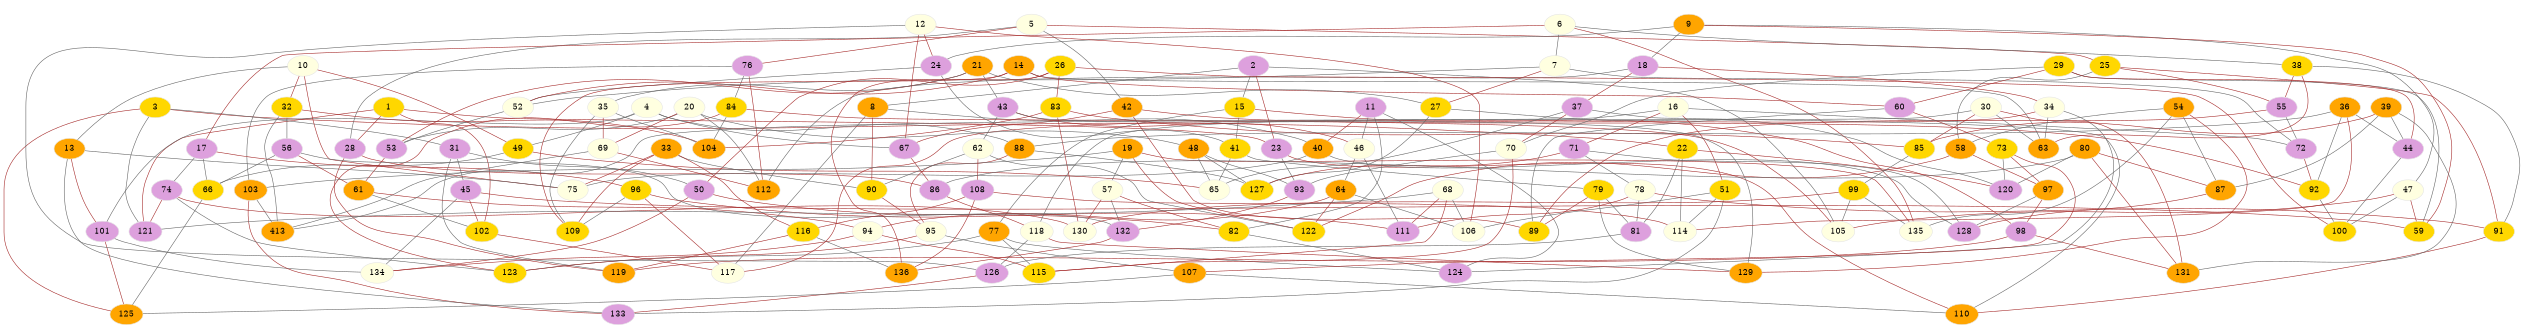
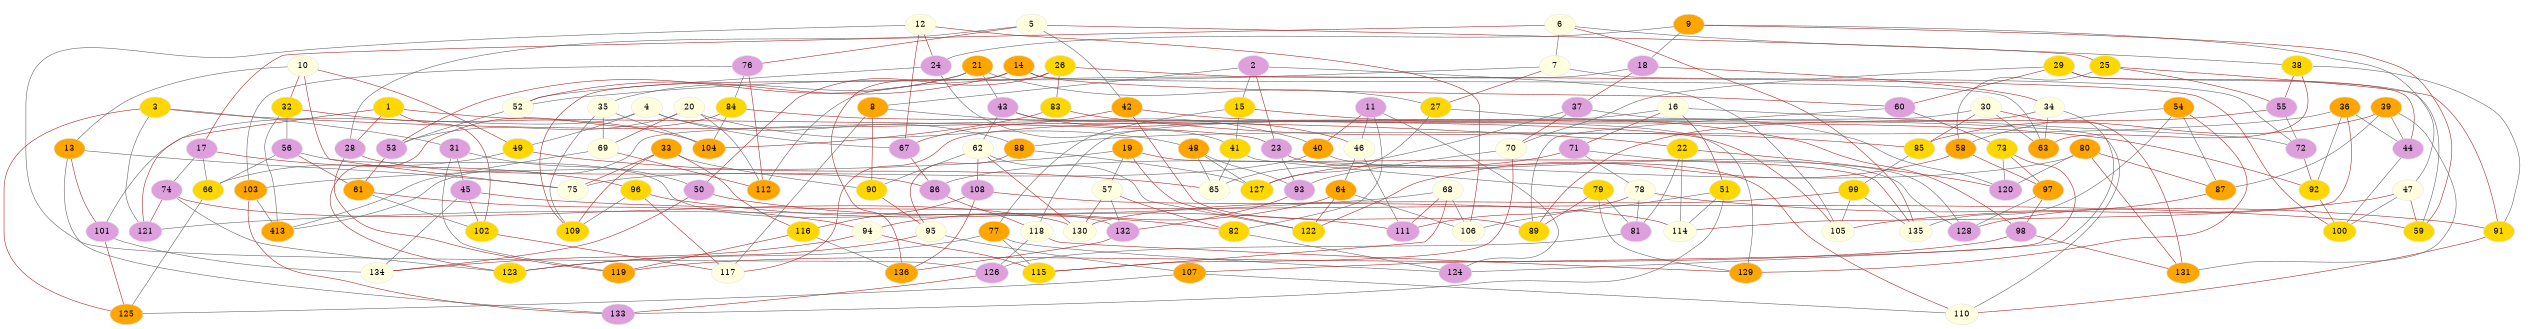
edge "83" -- "130": now "62" -- "130"
node "110": fillcolor orange -> lightyellow
